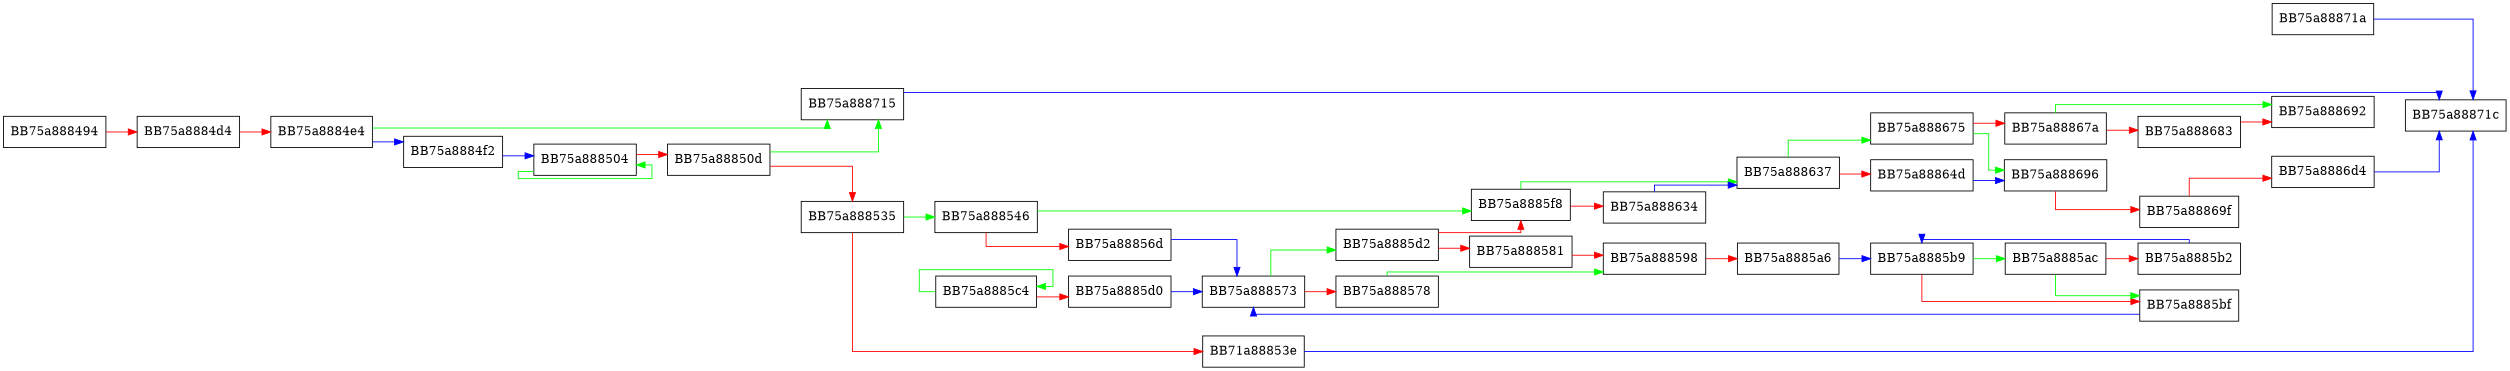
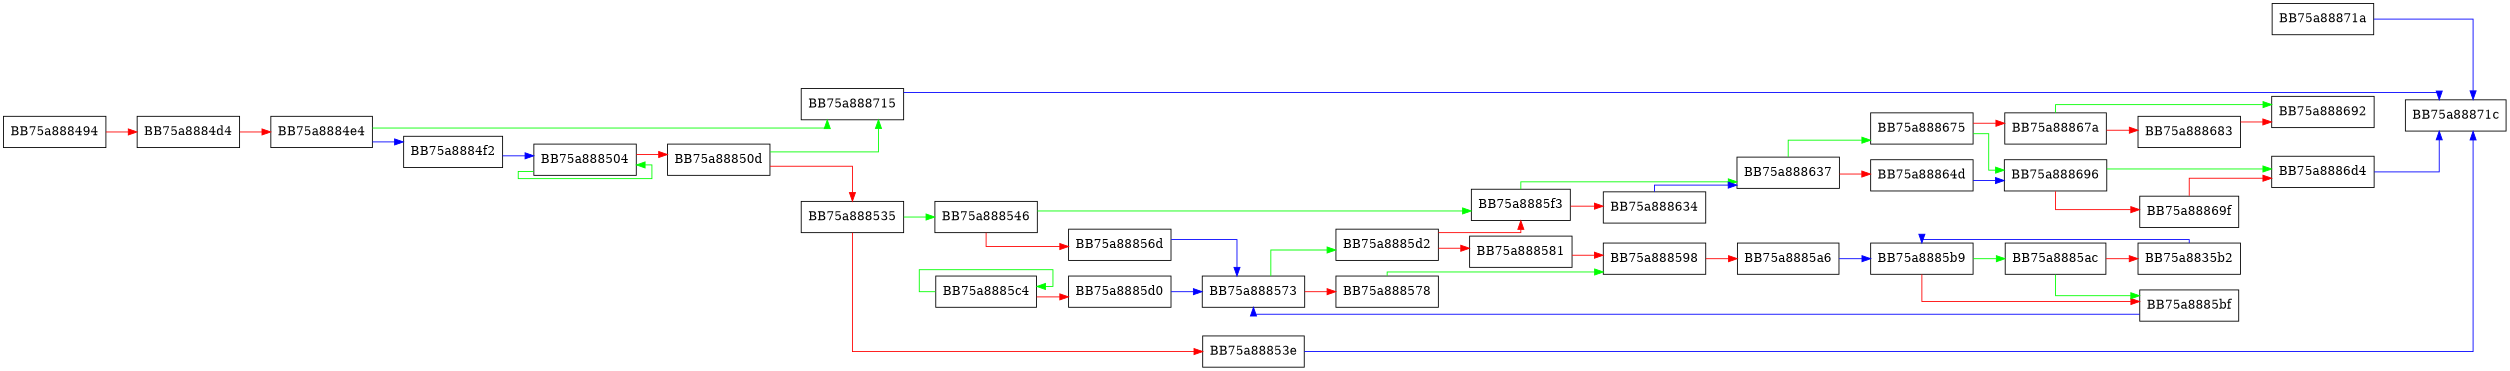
edge "BB75a888696" -> "BB75a8886d4": added
node "BB75a8885f8": label "BB75a8885f8" -> "BB75a8885f3"
node "BB75a8885b2": label "BB75a8885b2" -> "BB75a8835b2"
node "BB71a88853e": label "BB71a88853e" -> "BB75a88853e"
